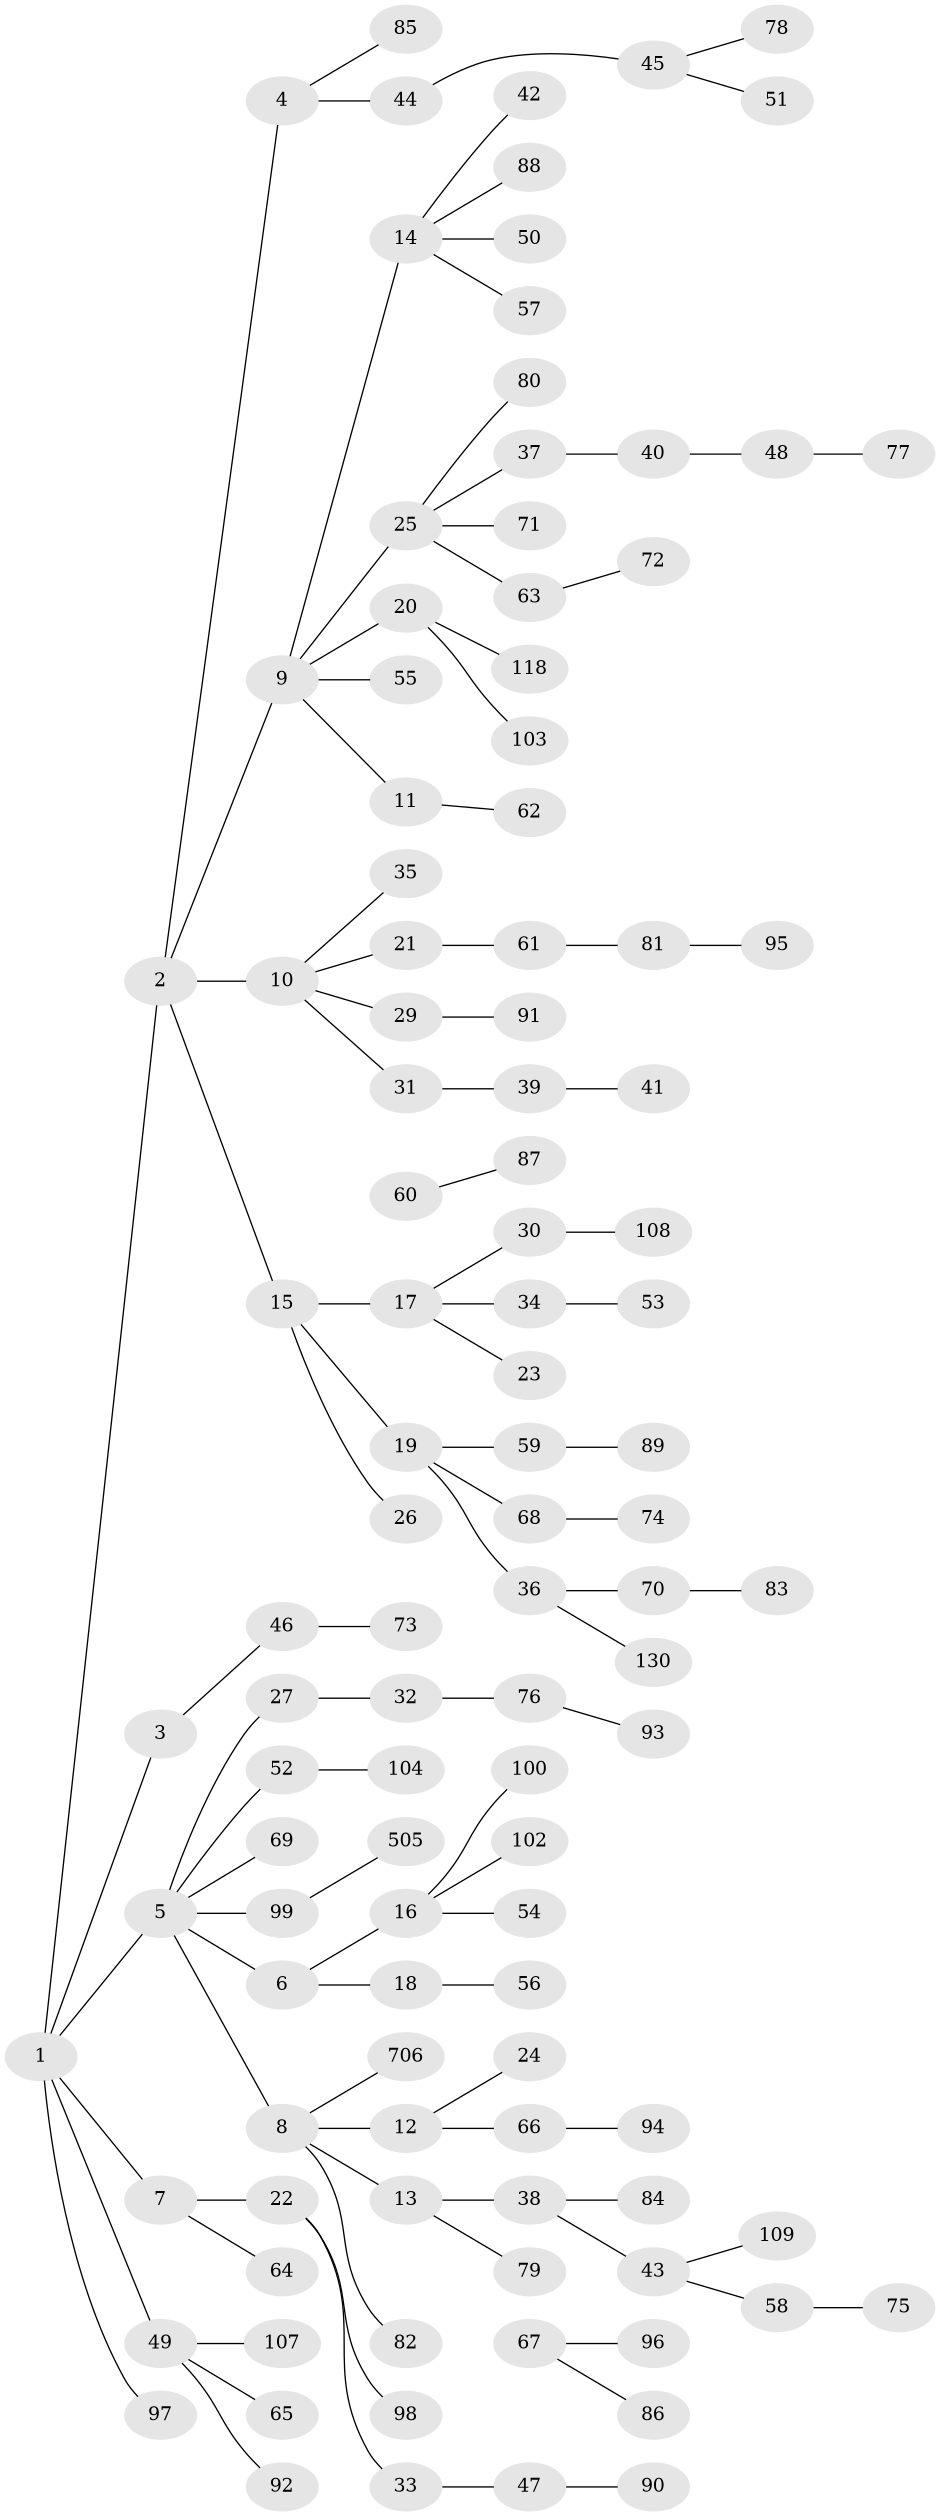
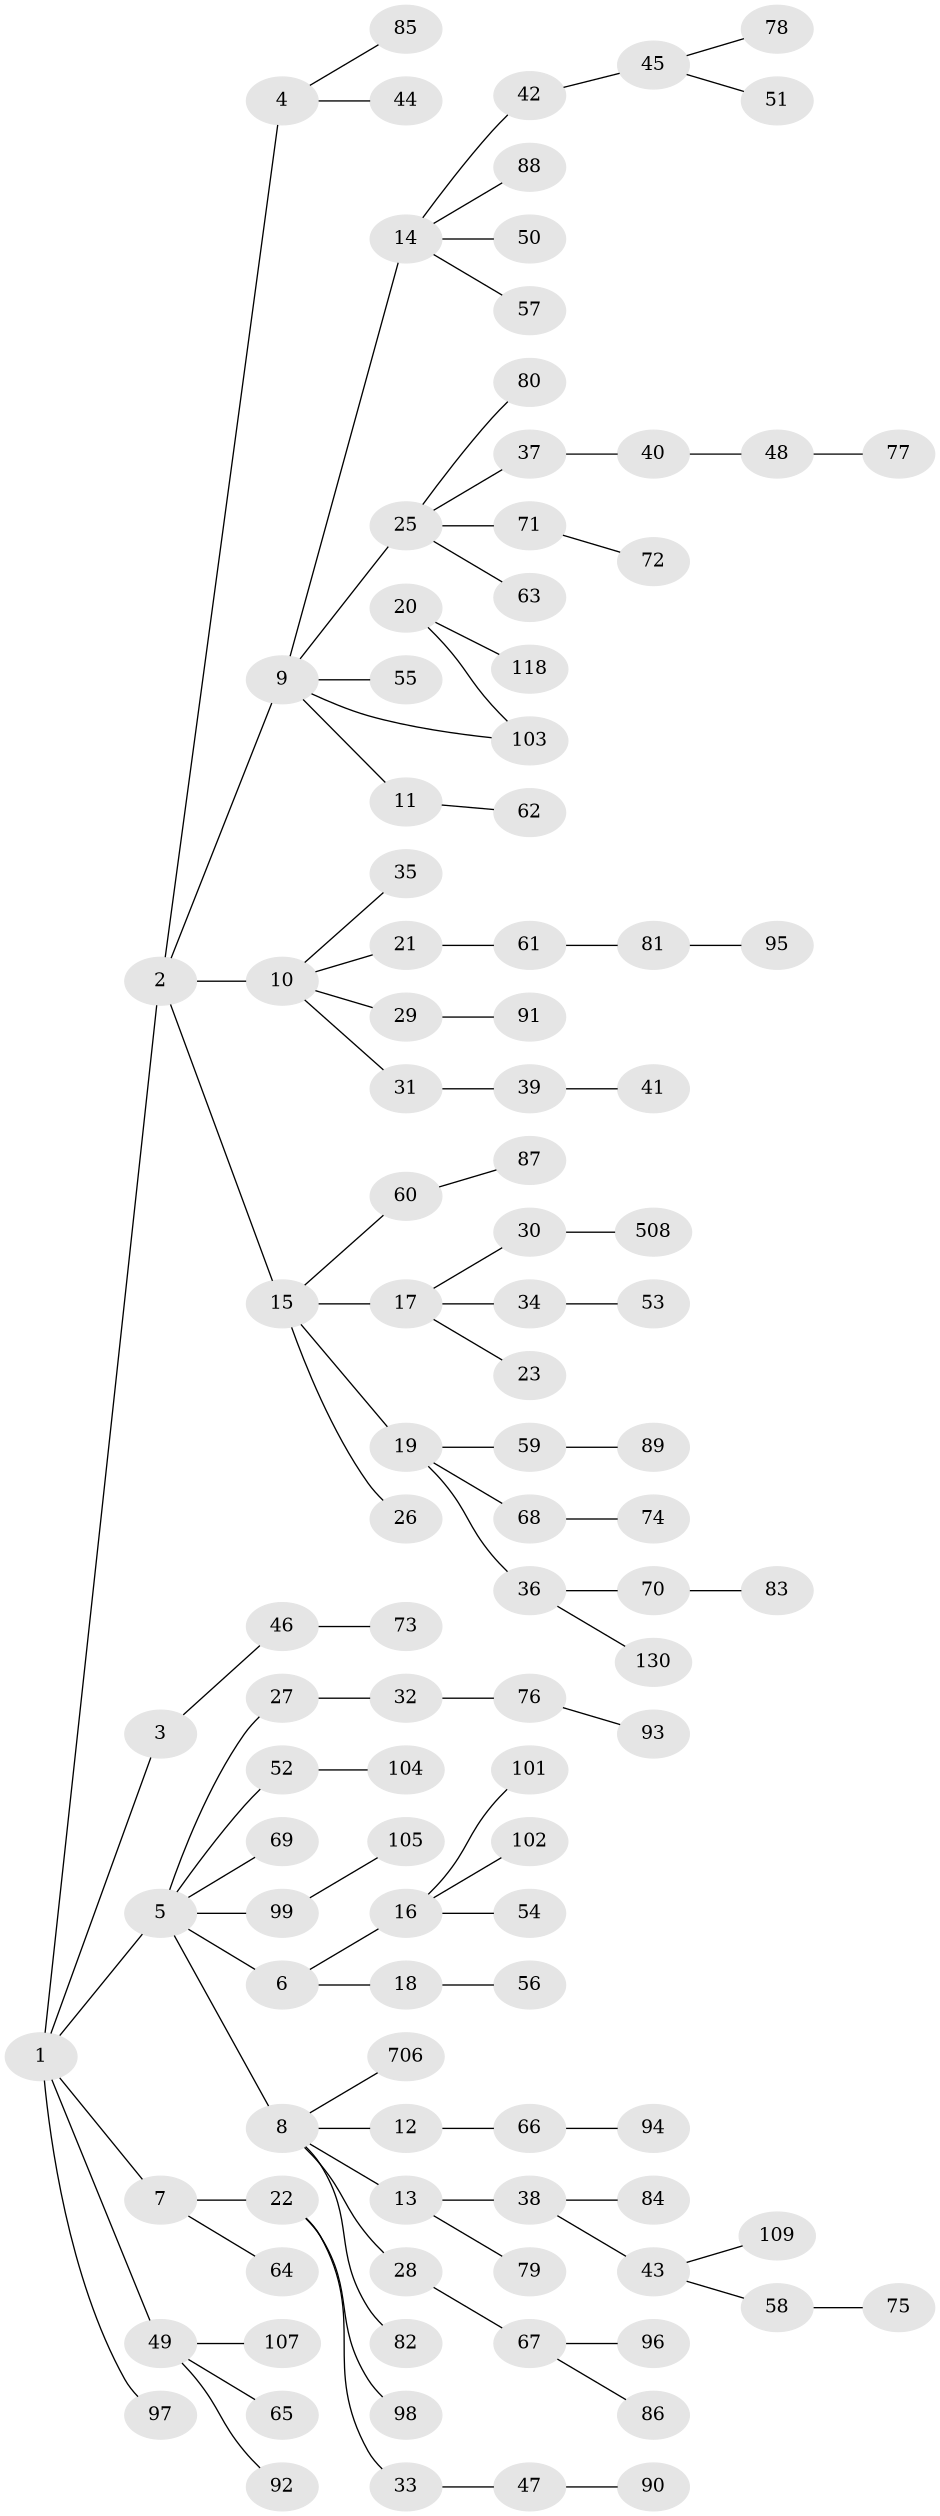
edge "45" -- "44": now "45" -- "42"
edge "72" -- "63": now "72" -- "71"
edge "20" -- "9": now "103" -- "9"
node "108": label "108" -> "508"
edge "60" -- "15": added
node "100": label "100" -> "101"
node "505": label "505" -> "105"
node "24": removed
node "28": added
